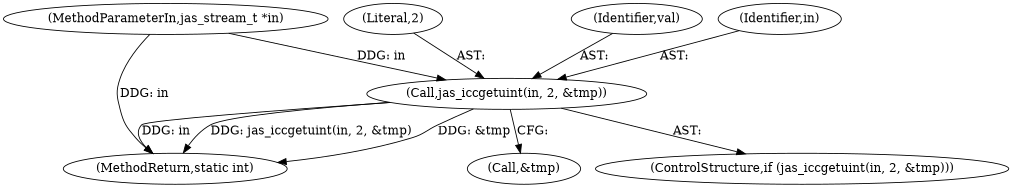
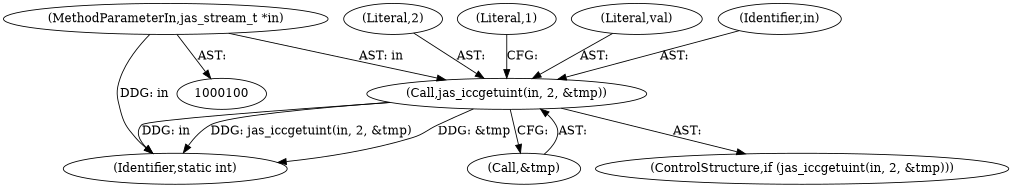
node "(Literal,1)": added
node "(Identifier,val)": label "(Identifier,val)" -> "(Literal,val)"
edge "(MethodParameterIn,jas_stream_t *in)" -> "(Call,jas_iccgetuint(in, 2, &tmp))": label "DDG: in" -> "AST: in"
node "1000100": added
edge "(Call,&tmp)" -> "(Call,jas_iccgetuint(in, 2, &tmp))": added, label "AST:"
node "(MethodReturn,static int)": label "(MethodReturn,static int)" -> "(Identifier,static int)"
